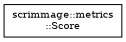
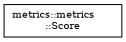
node "scrimmage::metrics ::Score": label "scrimmage::metrics ::Score" -> "metrics::metrics ::Score"
